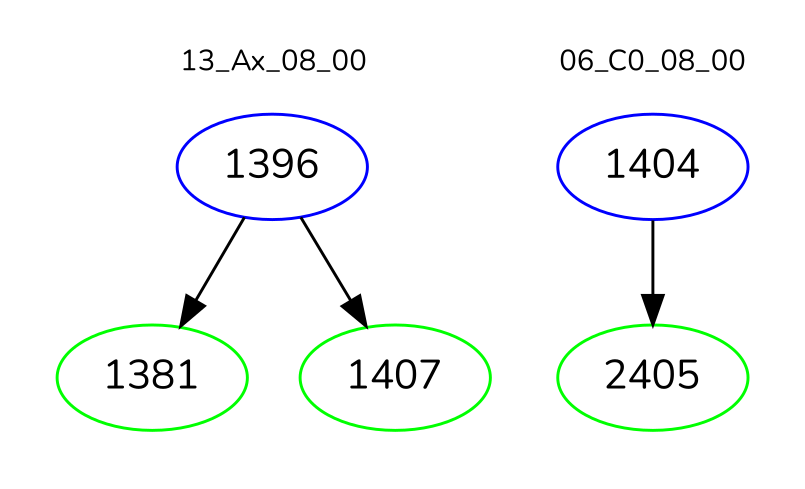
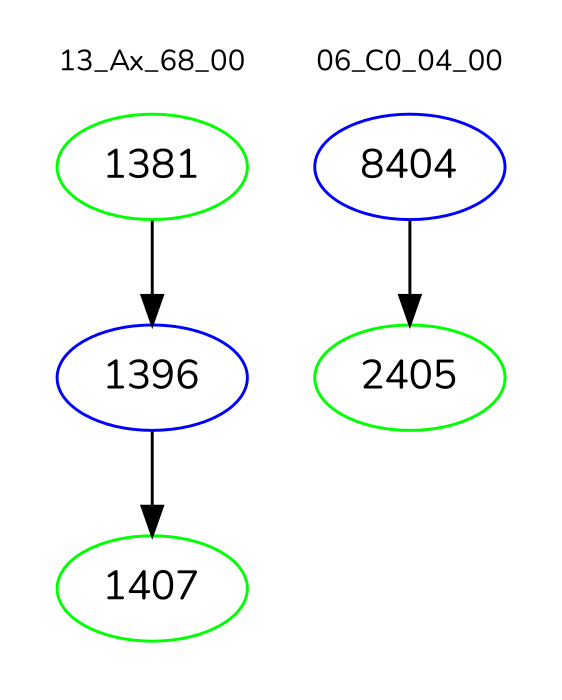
cluster "13_Ax_08_00": label "13_Ax_08_00" -> "13_Ax_68_00"
cluster "06_C0_08_00": label "06_C0_08_00" -> "06_C0_04_00"
node "1404": label "1404" -> "8404"
edge "1396" -> "1381": reversed
